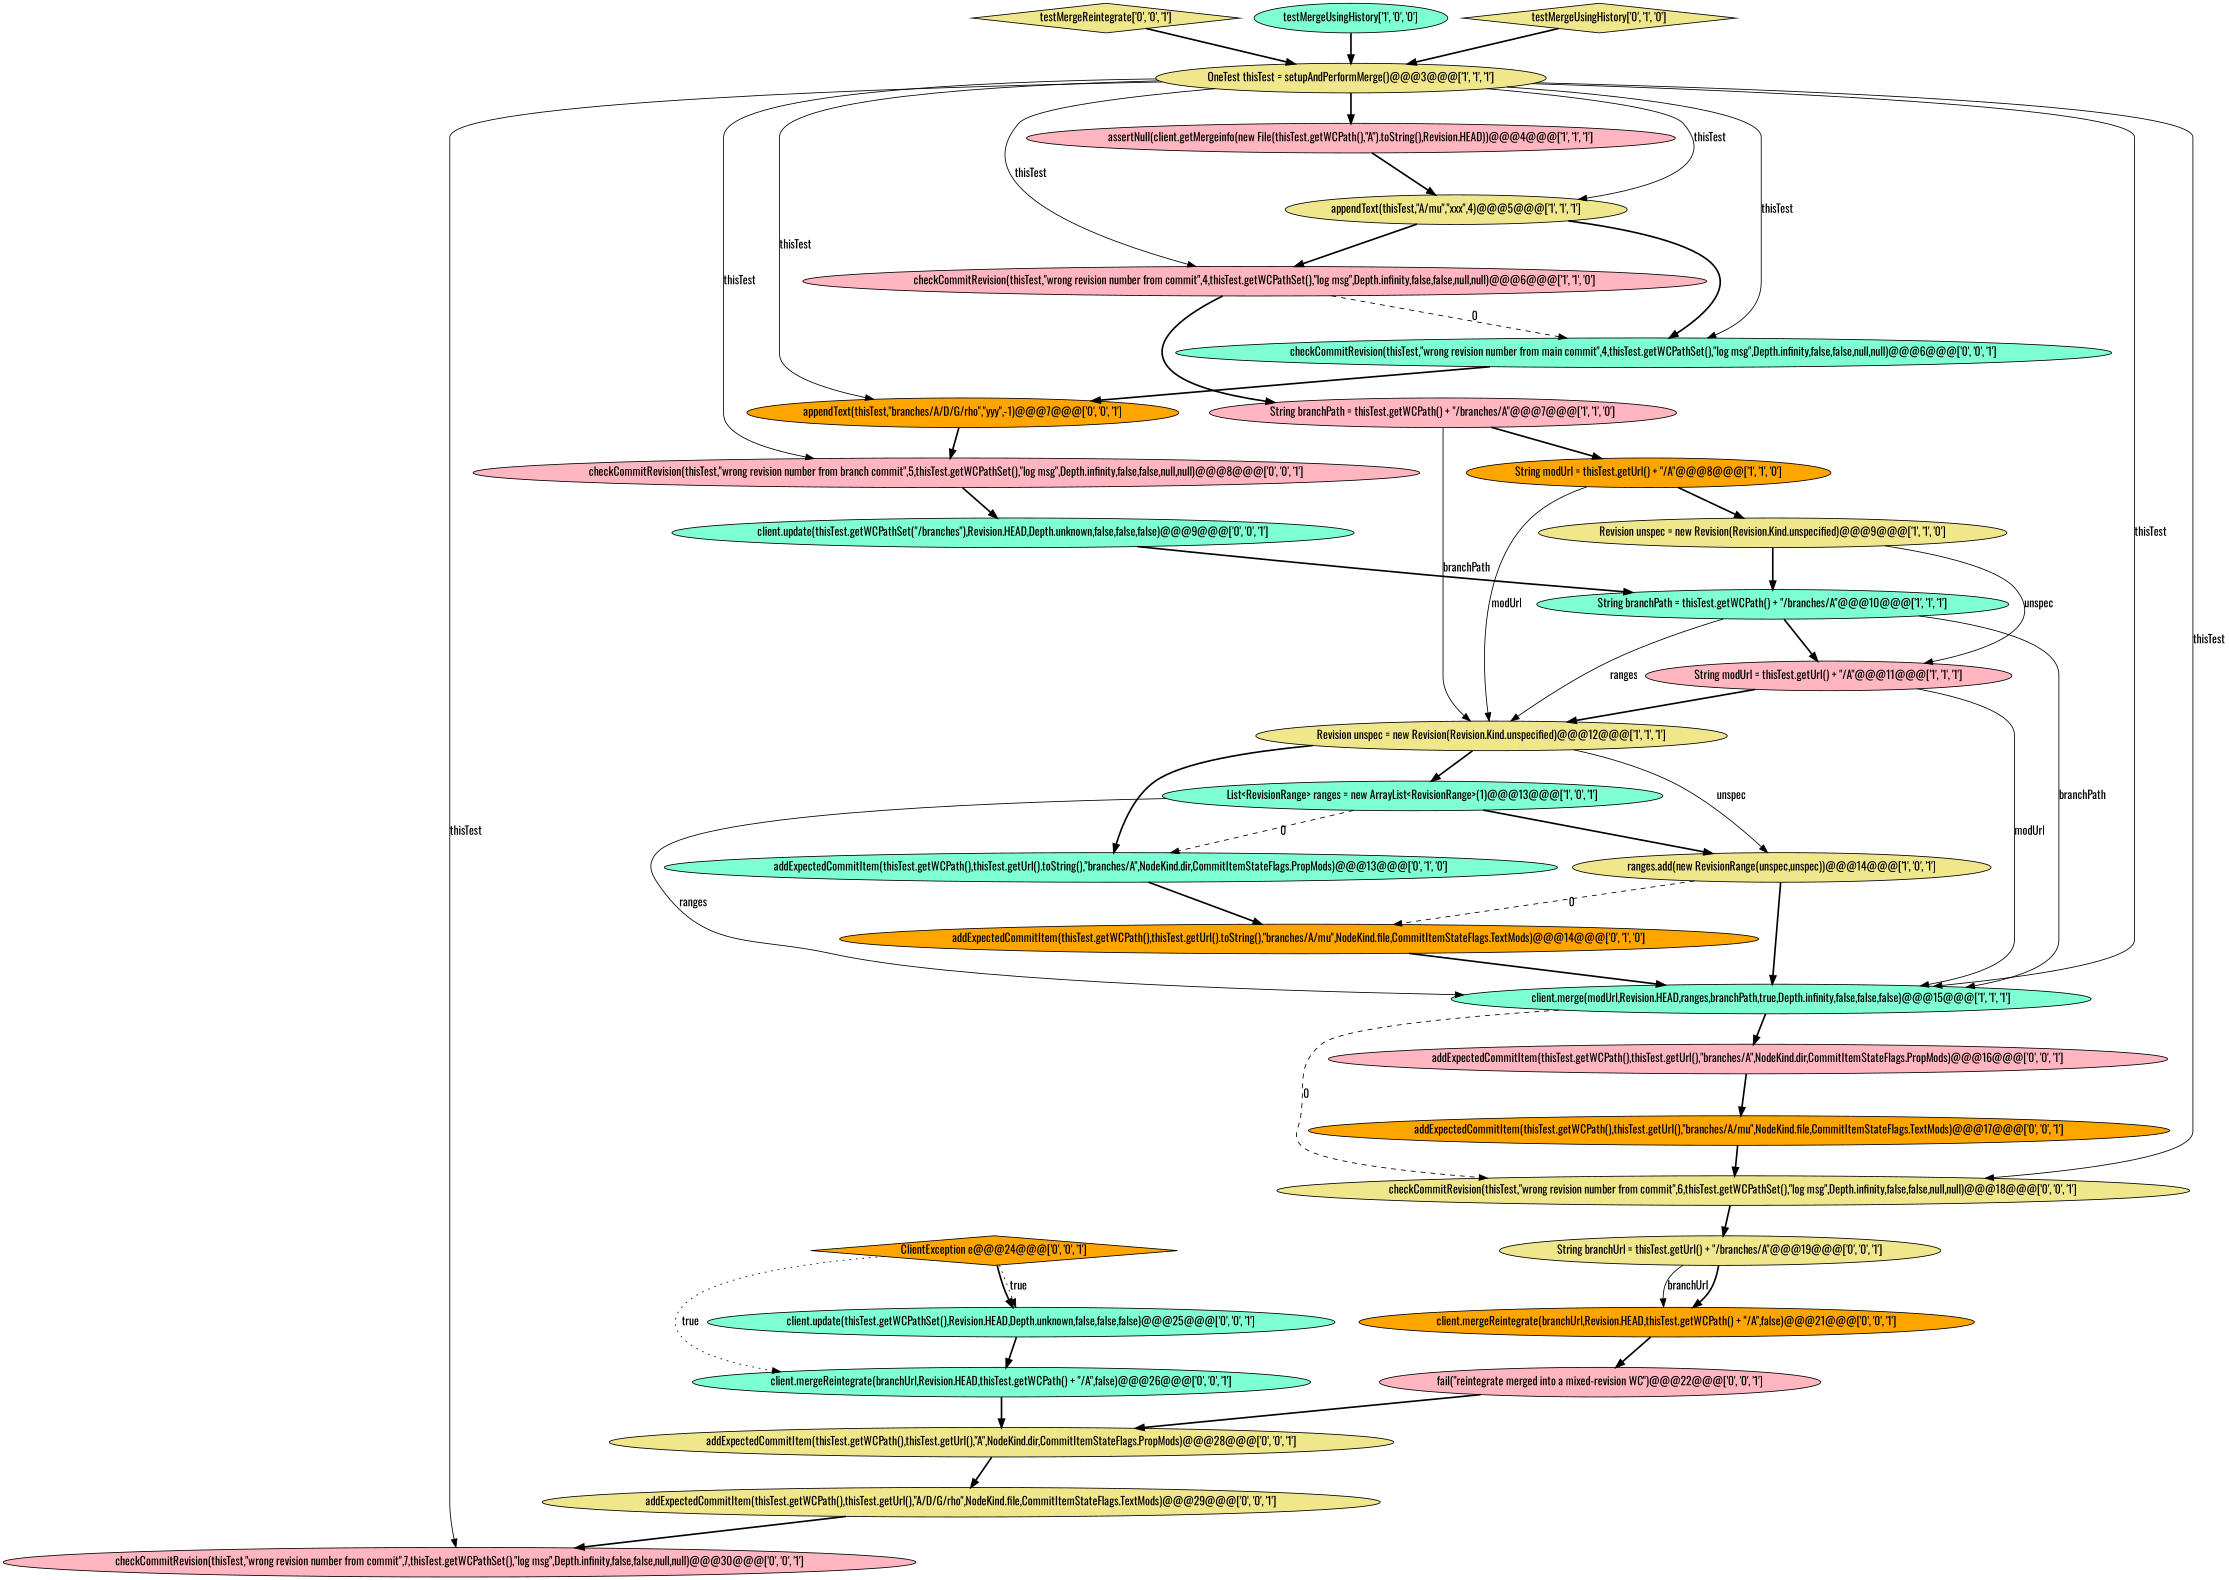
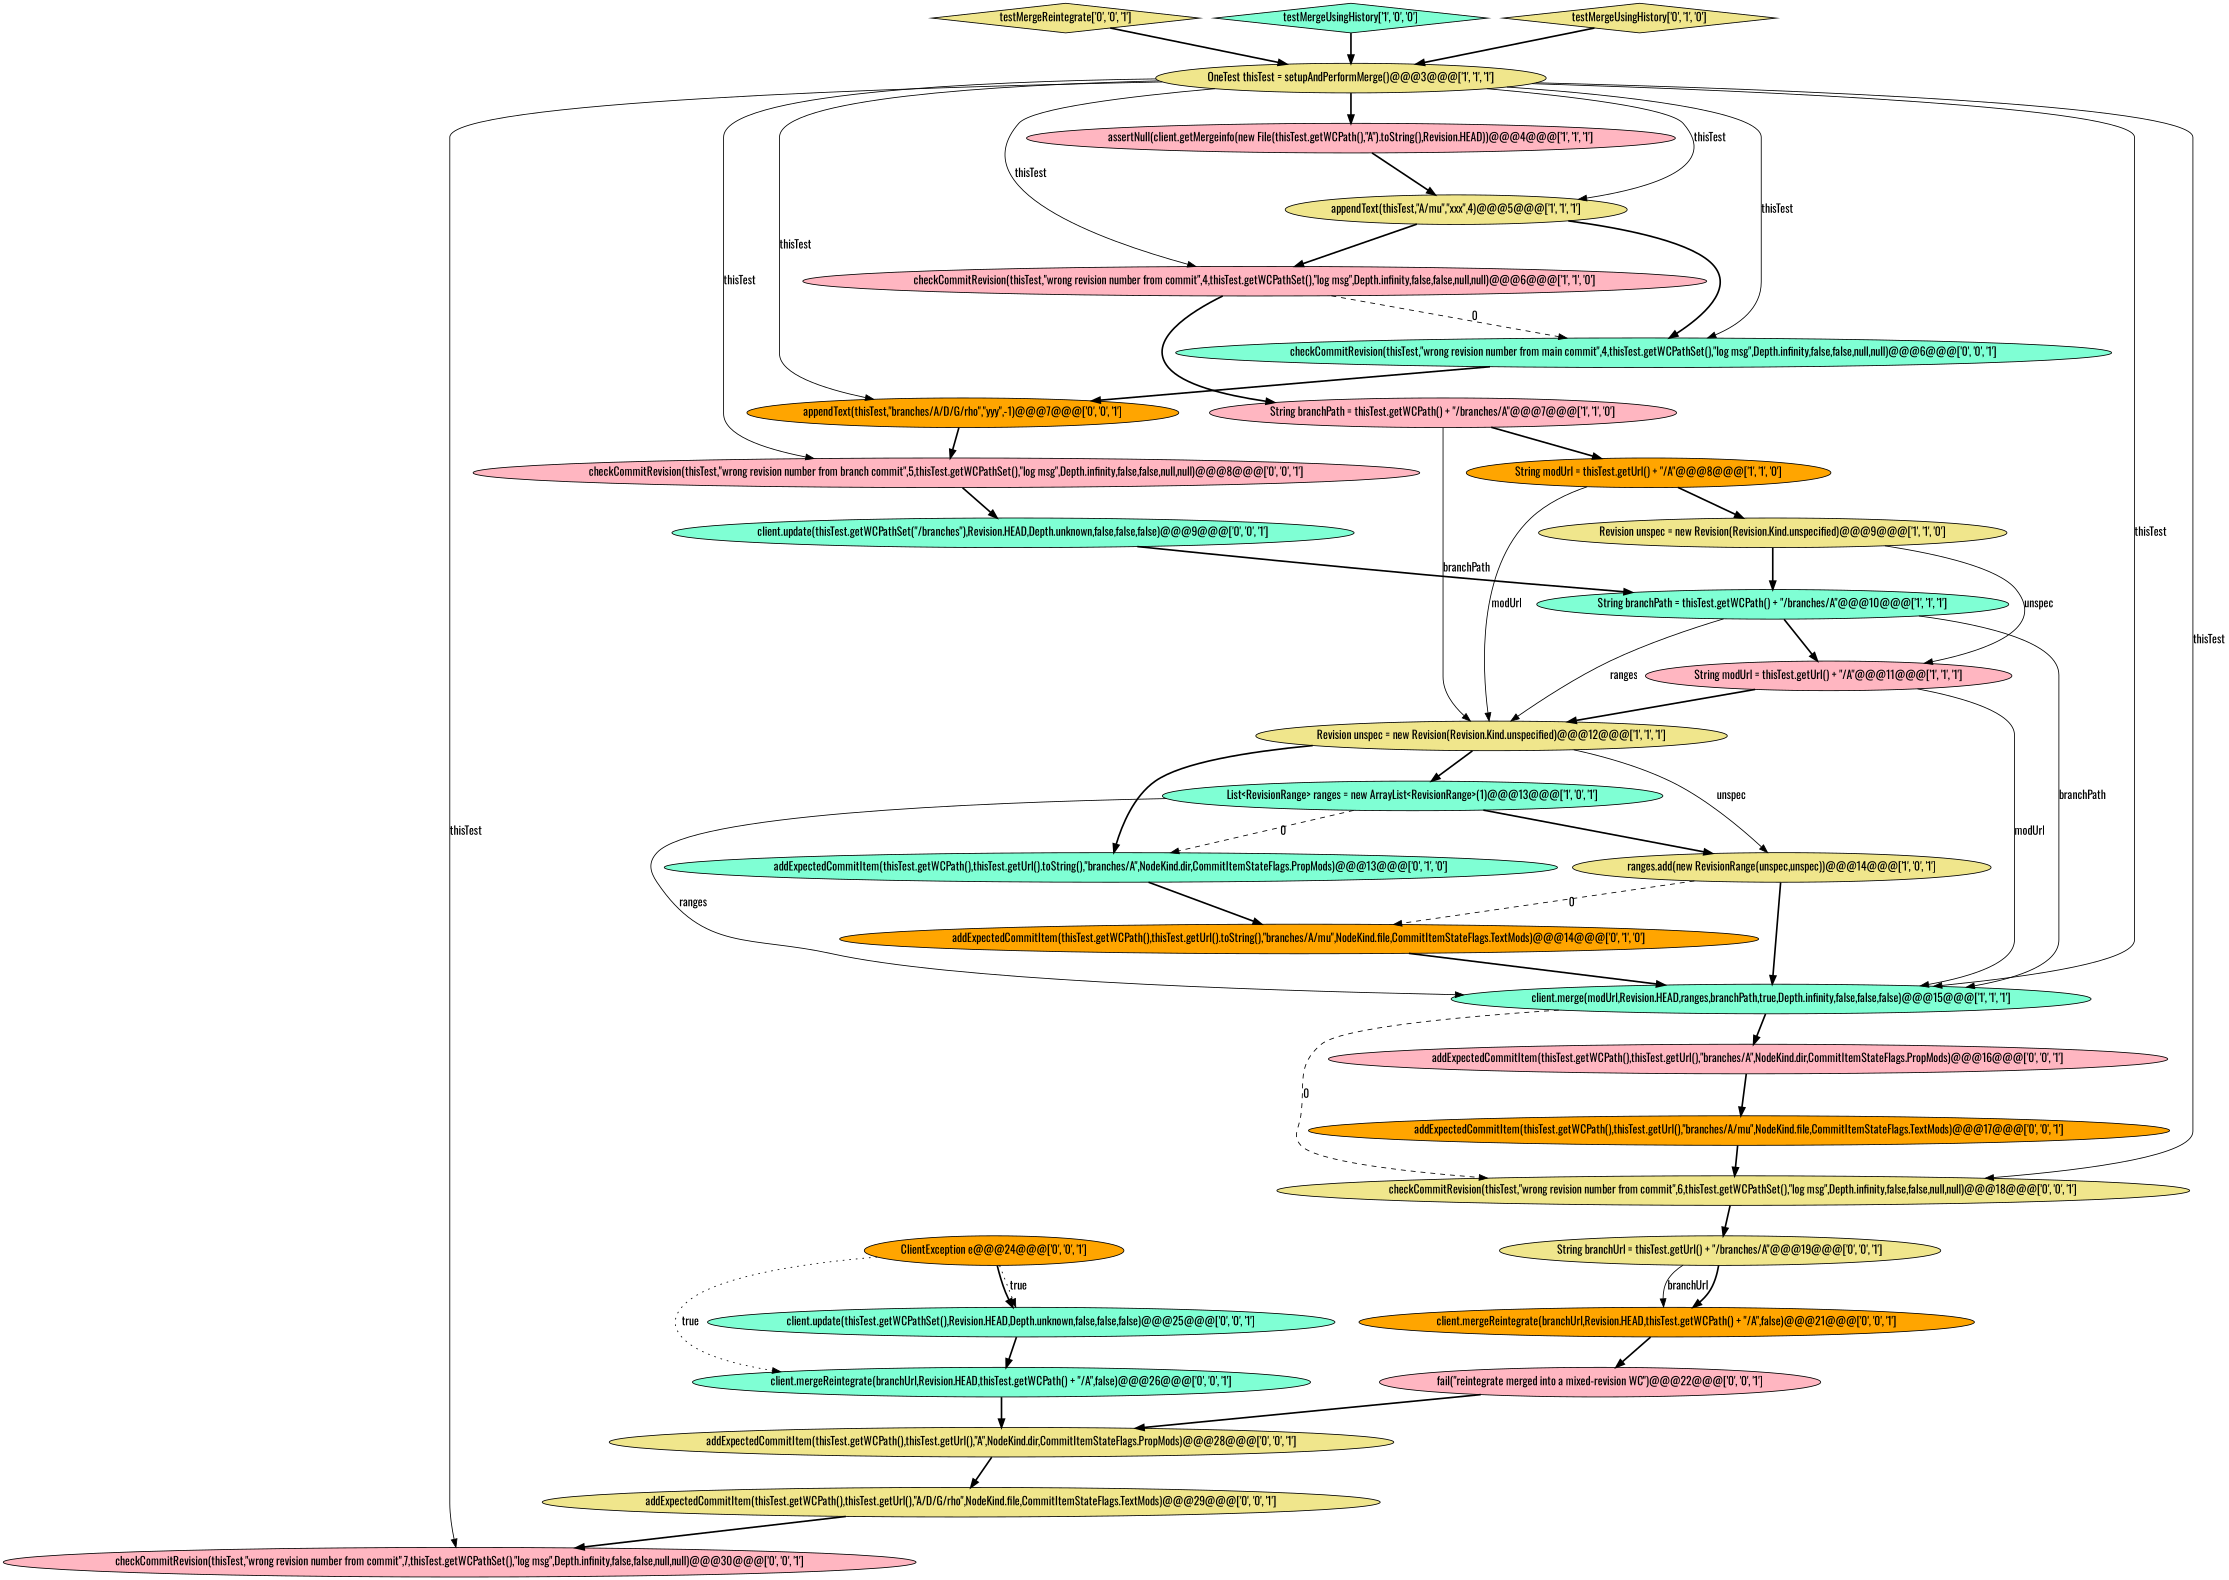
node "testMergeUsingHistory['1', '0', '0']": shape ellipse -> diamond
node "ClientException e@@@24@@@['0', '0', '1']": shape diamond -> ellipse
